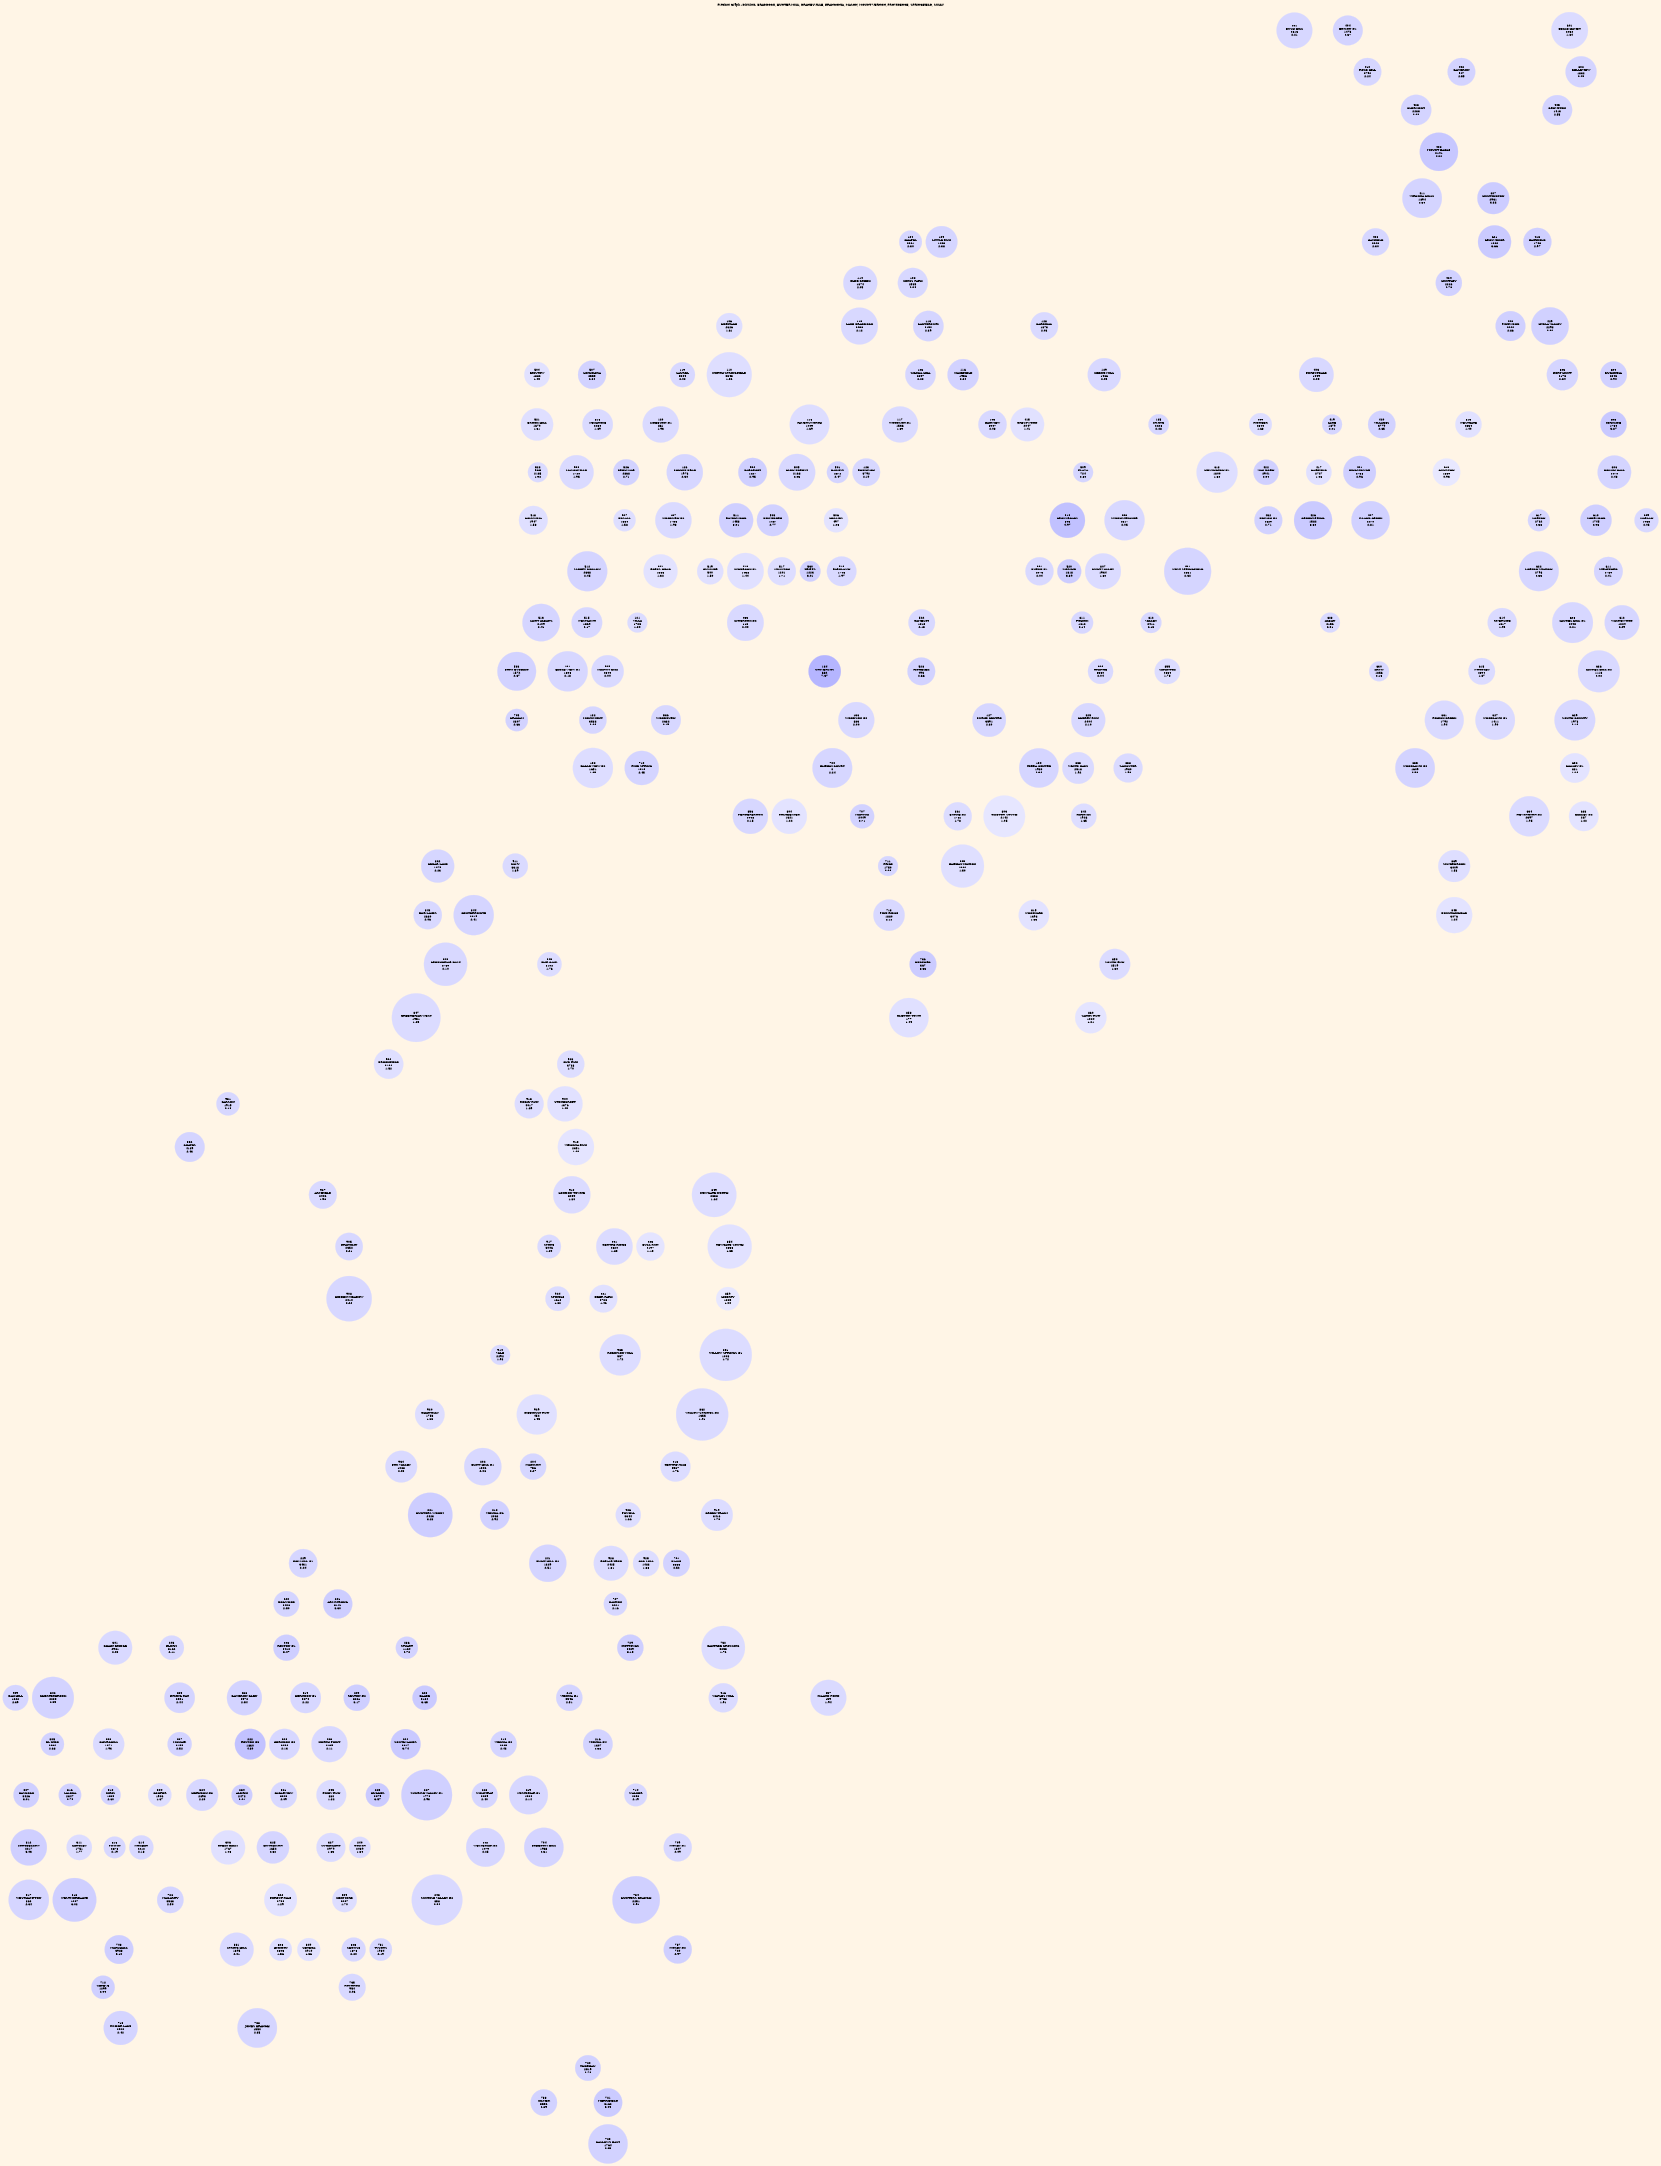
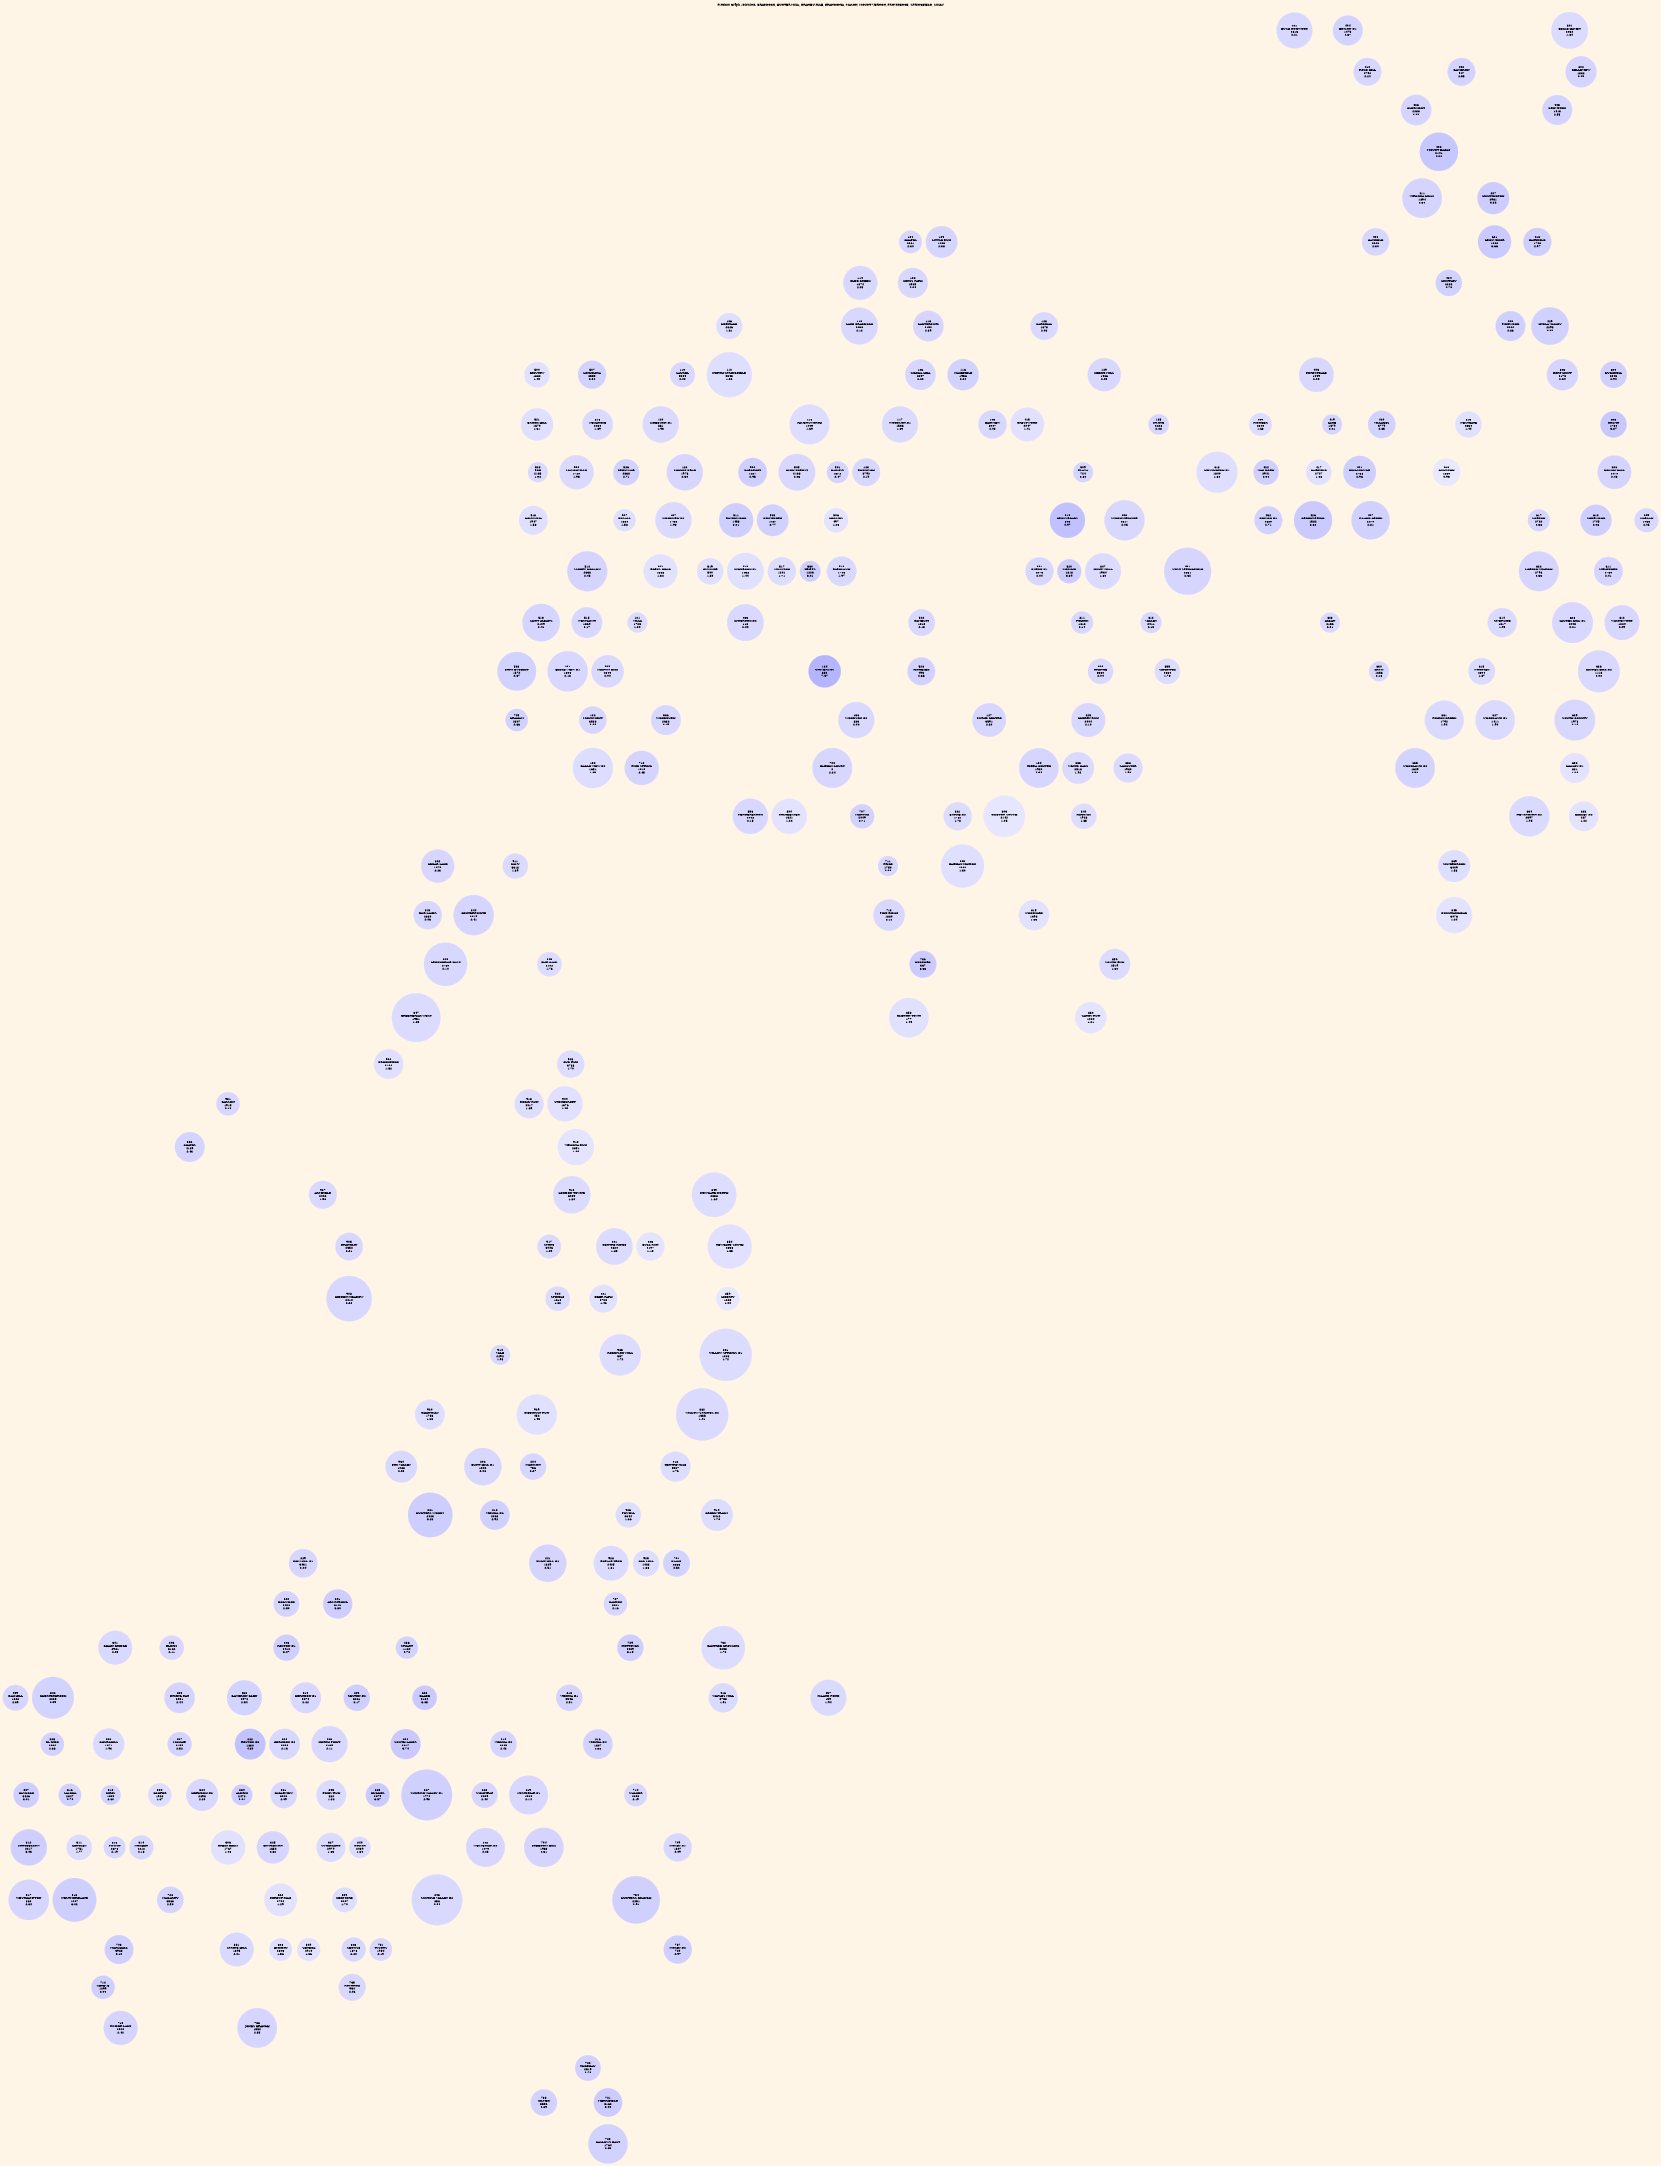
node "401 BUSH HILL 2815 2.21": label "401 BUSH HILL 2815 2.21" -> "401 BUSH DOGWOOD 2815 2.21"
node "608 KIRKSIDE 1754 3.87": label "608 KIRKSIDE 1754 3.87" -> "608 COLVIN 1754 3.87"
node "807 HUNT VALLEY 1934 1.80": label "807 HUNT VALLEY 1934 1.80" -> "807 HUNT VILLA 1934 1.80"
